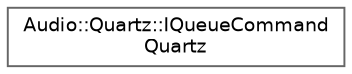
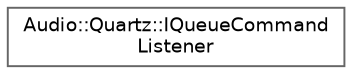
node "Audio::Quartz::IQueueCommand Quartz": label "Audio::Quartz::IQueueCommand Quartz" -> "Audio::Quartz::IQueueCommand Listener"
